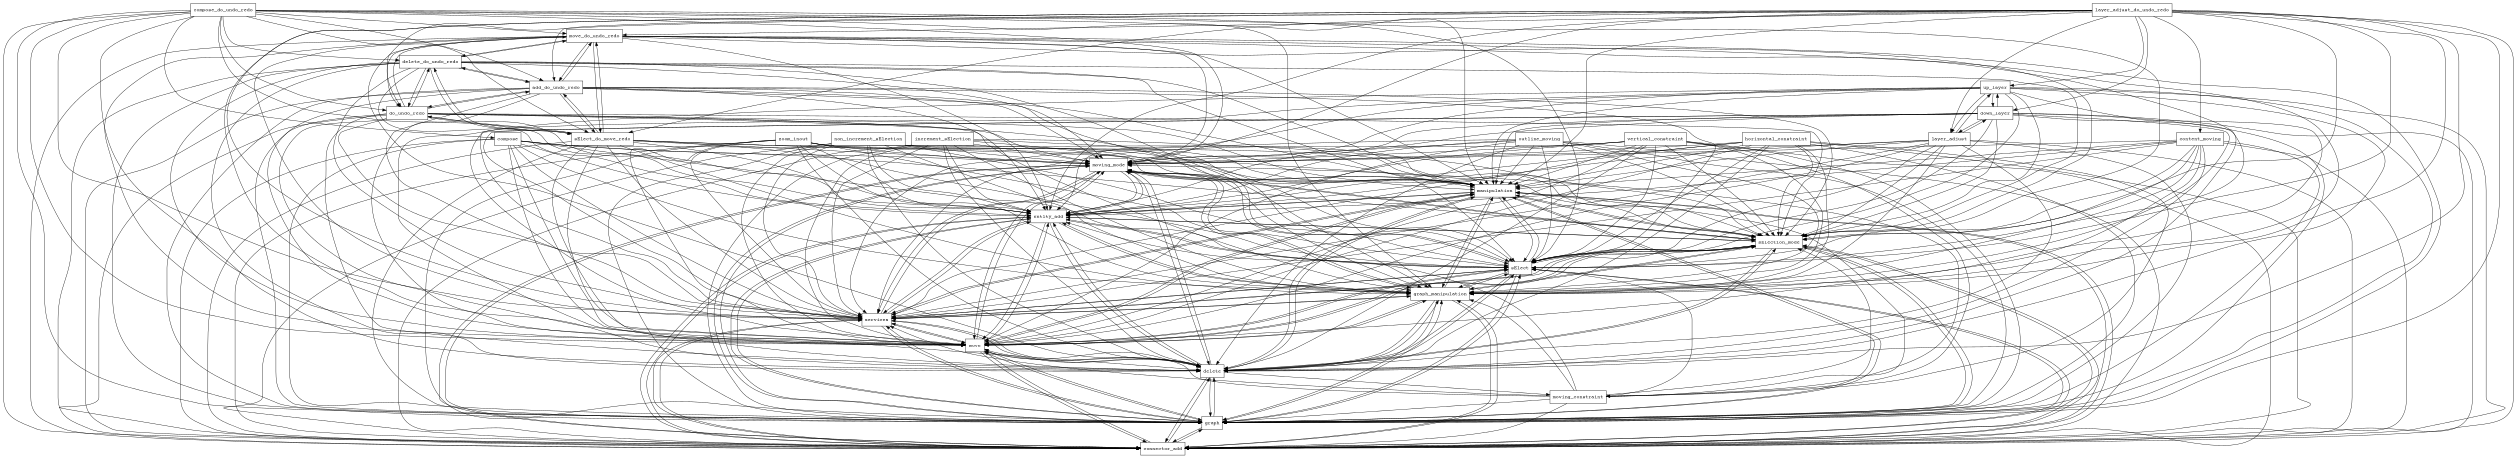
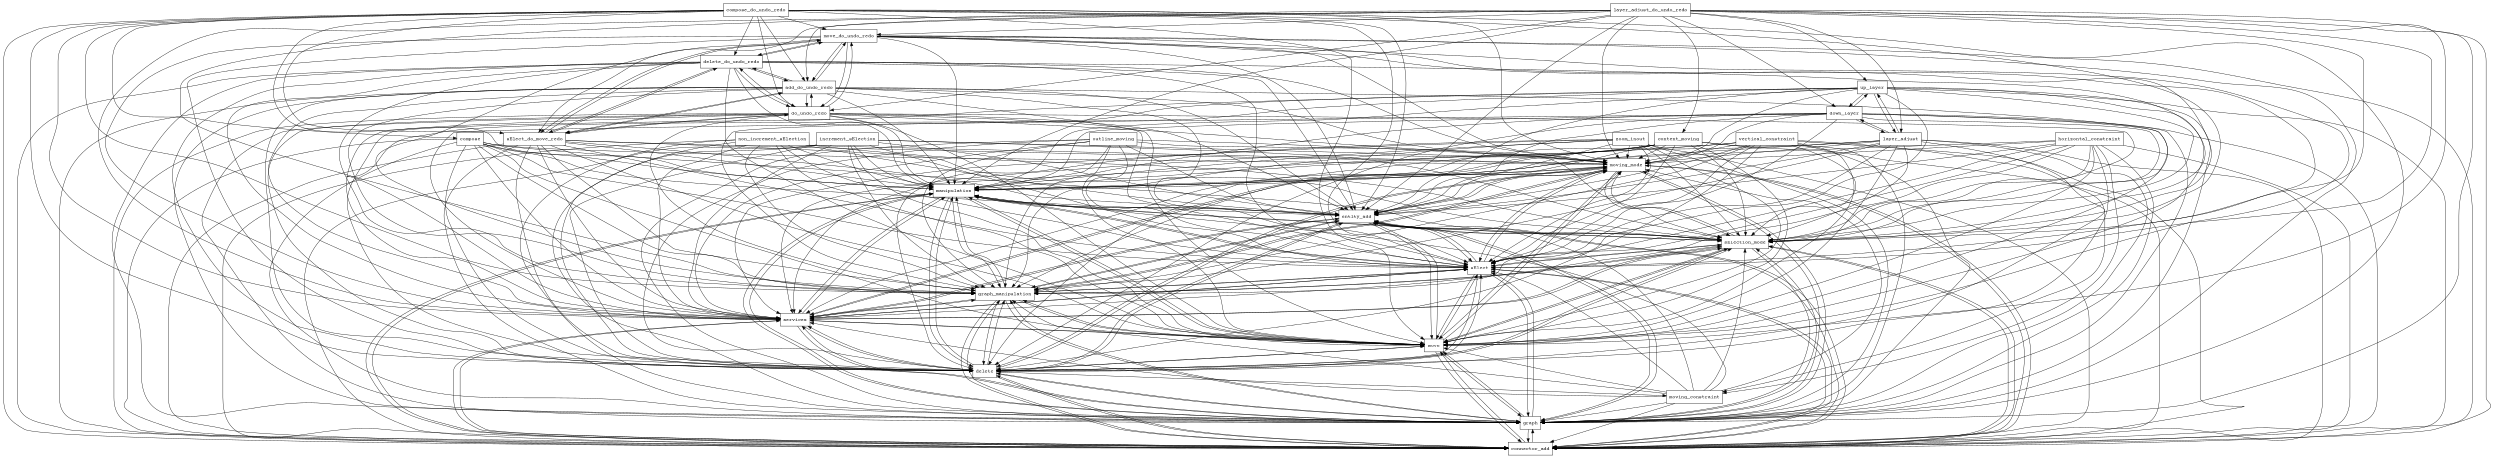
edge "layer_adjust_do_undo_redo" -> "delete": removed
edge "outline_moving" -> "connector_add": removed
